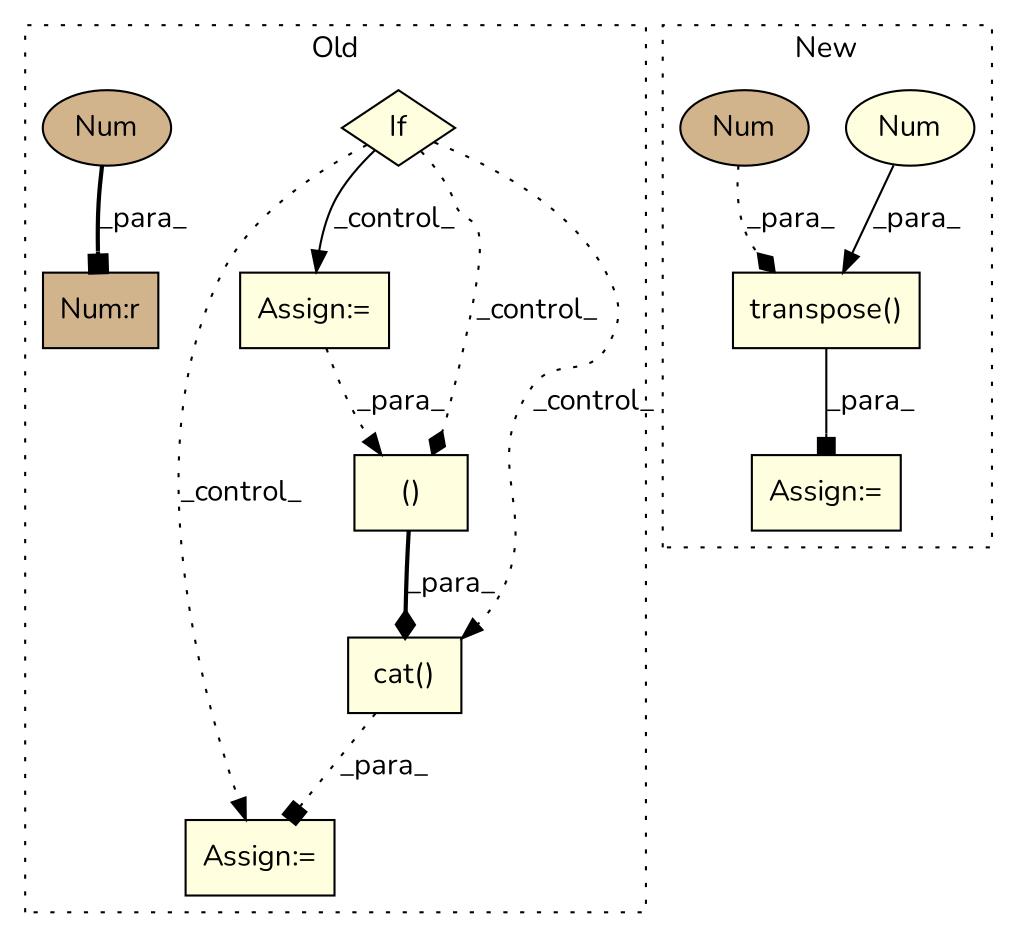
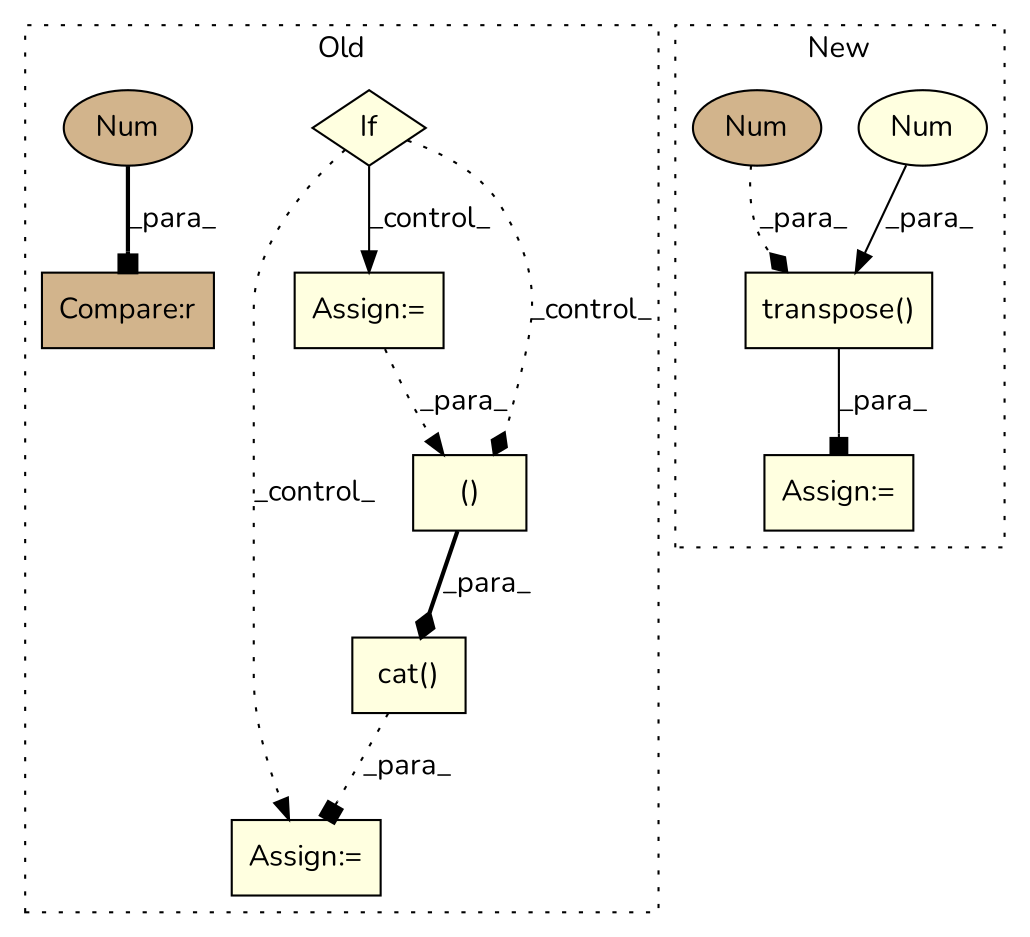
node "Num:r": label "Num:r" -> "Compare:r"
edge "If" -> "cat()": removed, label "_control_"
